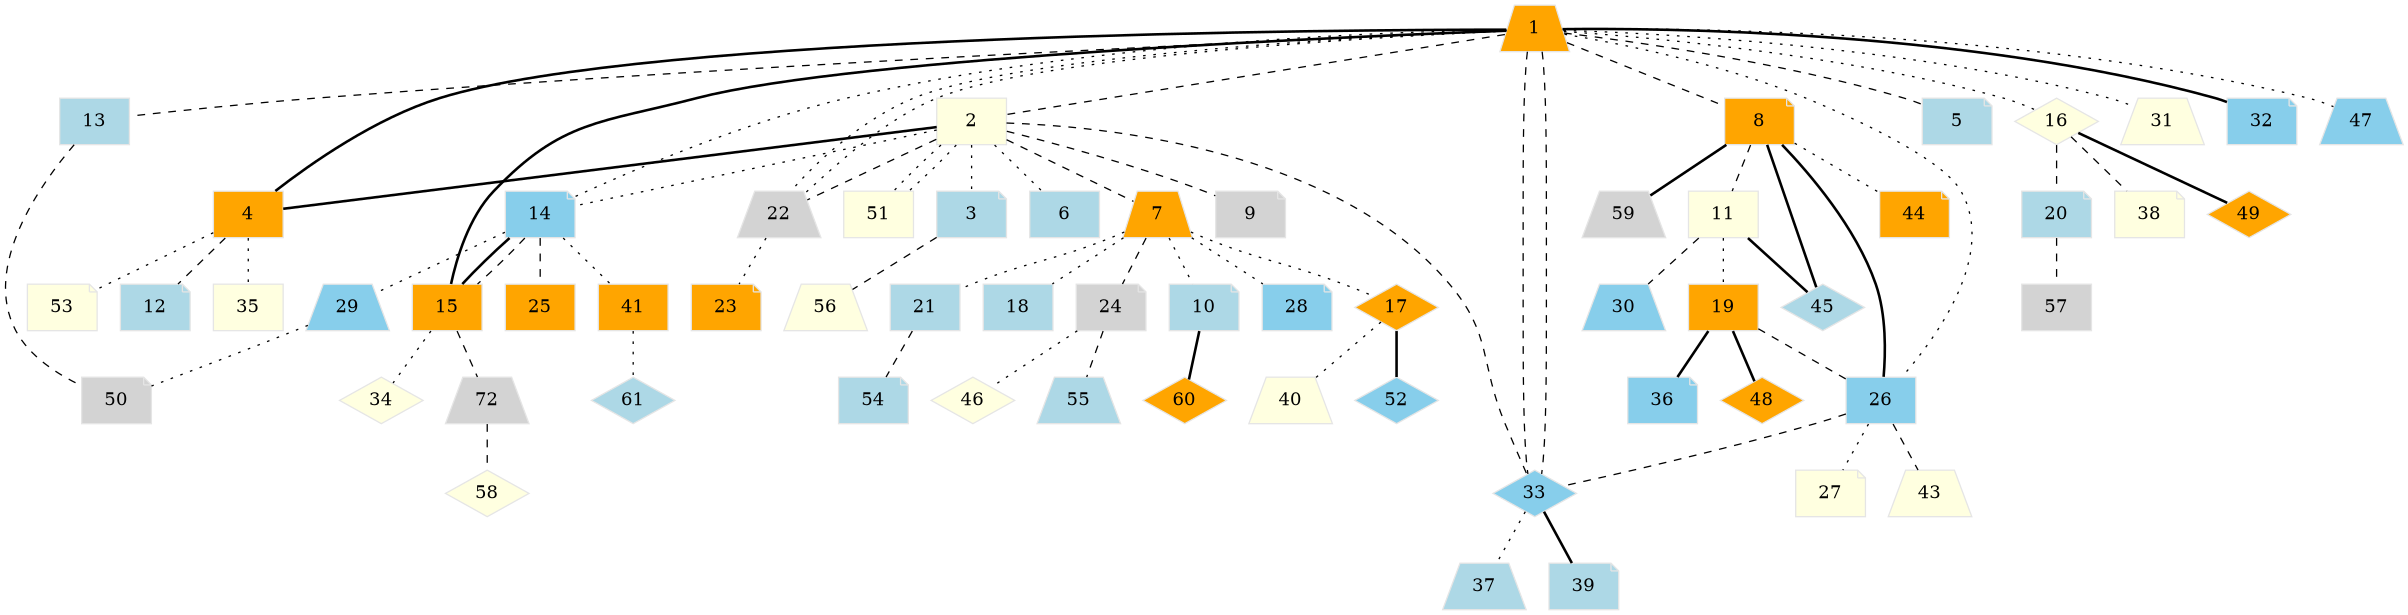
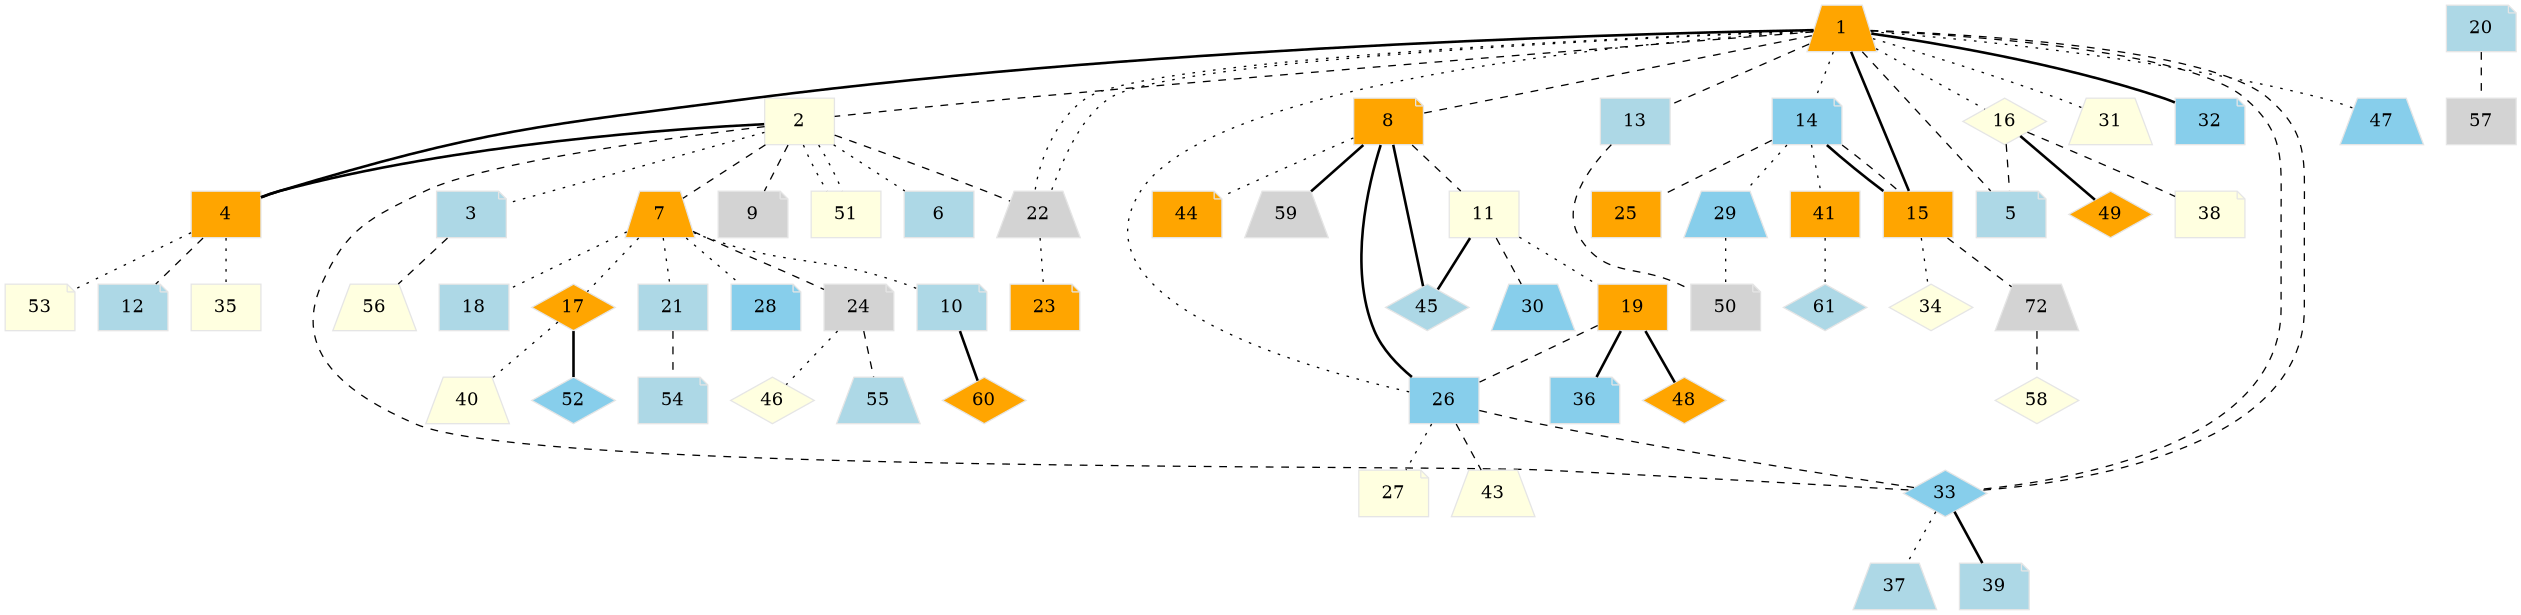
edge "2" -- "14": removed
edge "16" -- "20": now "16" -- "5"
